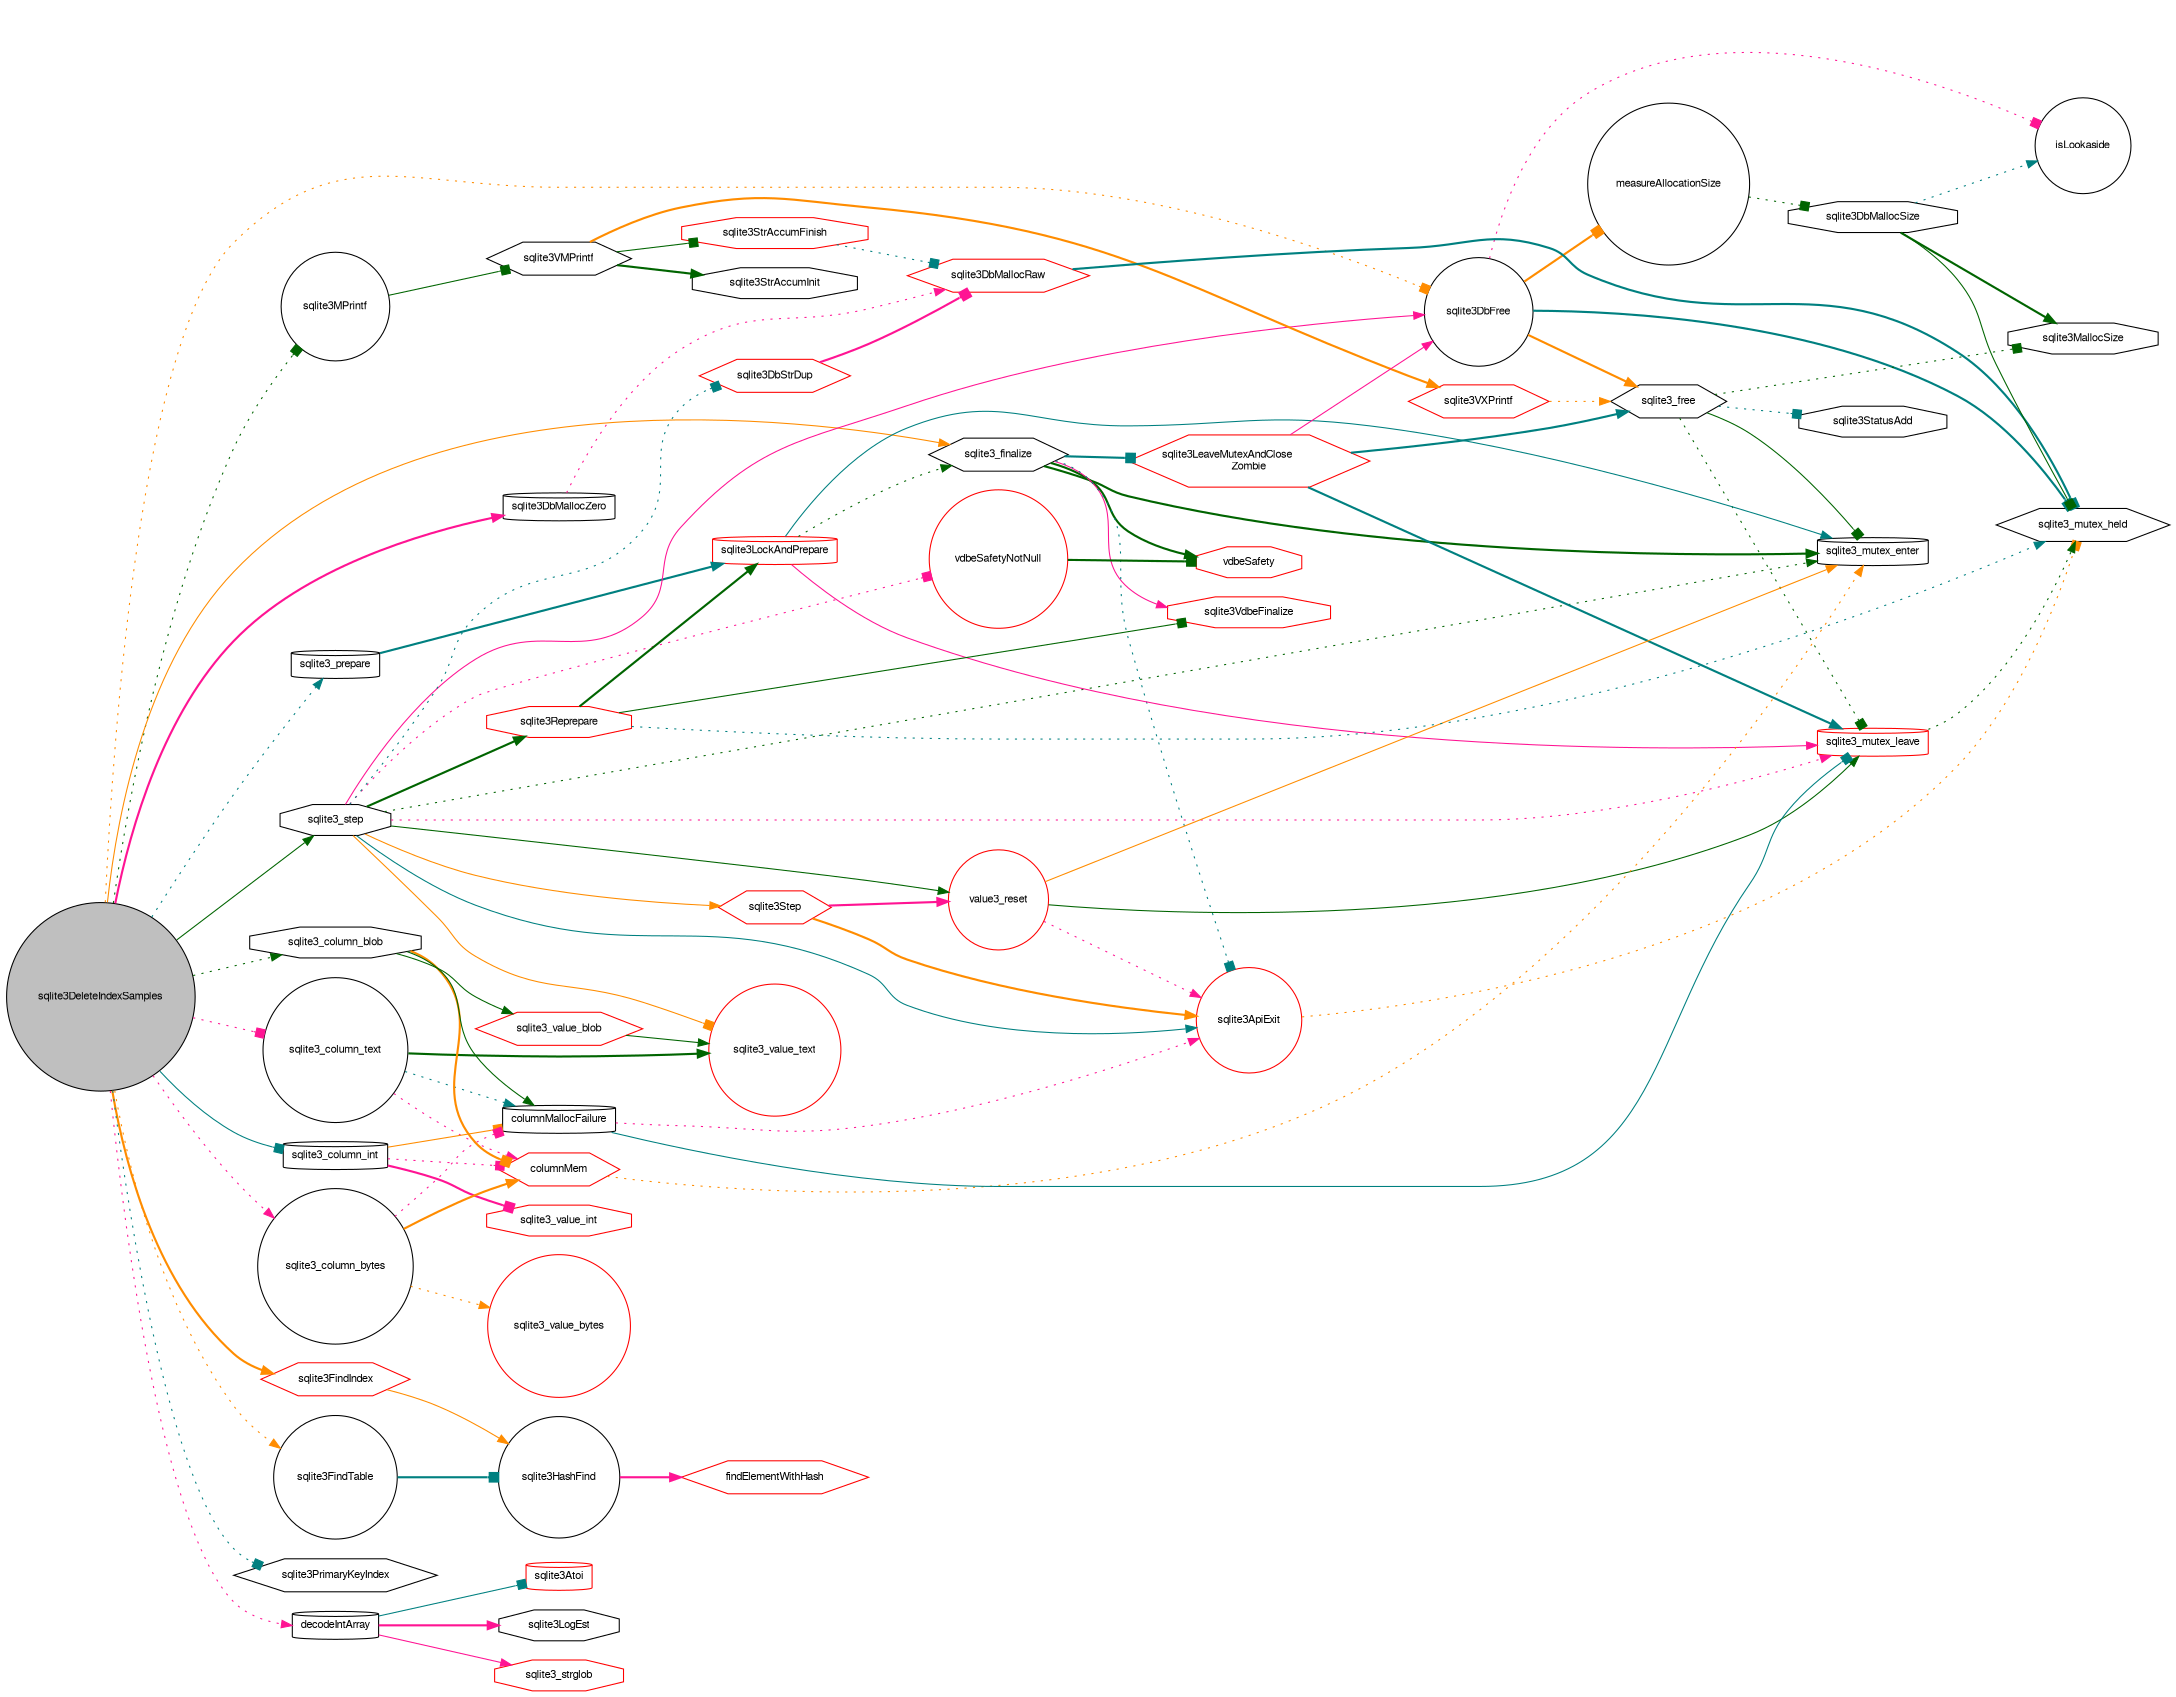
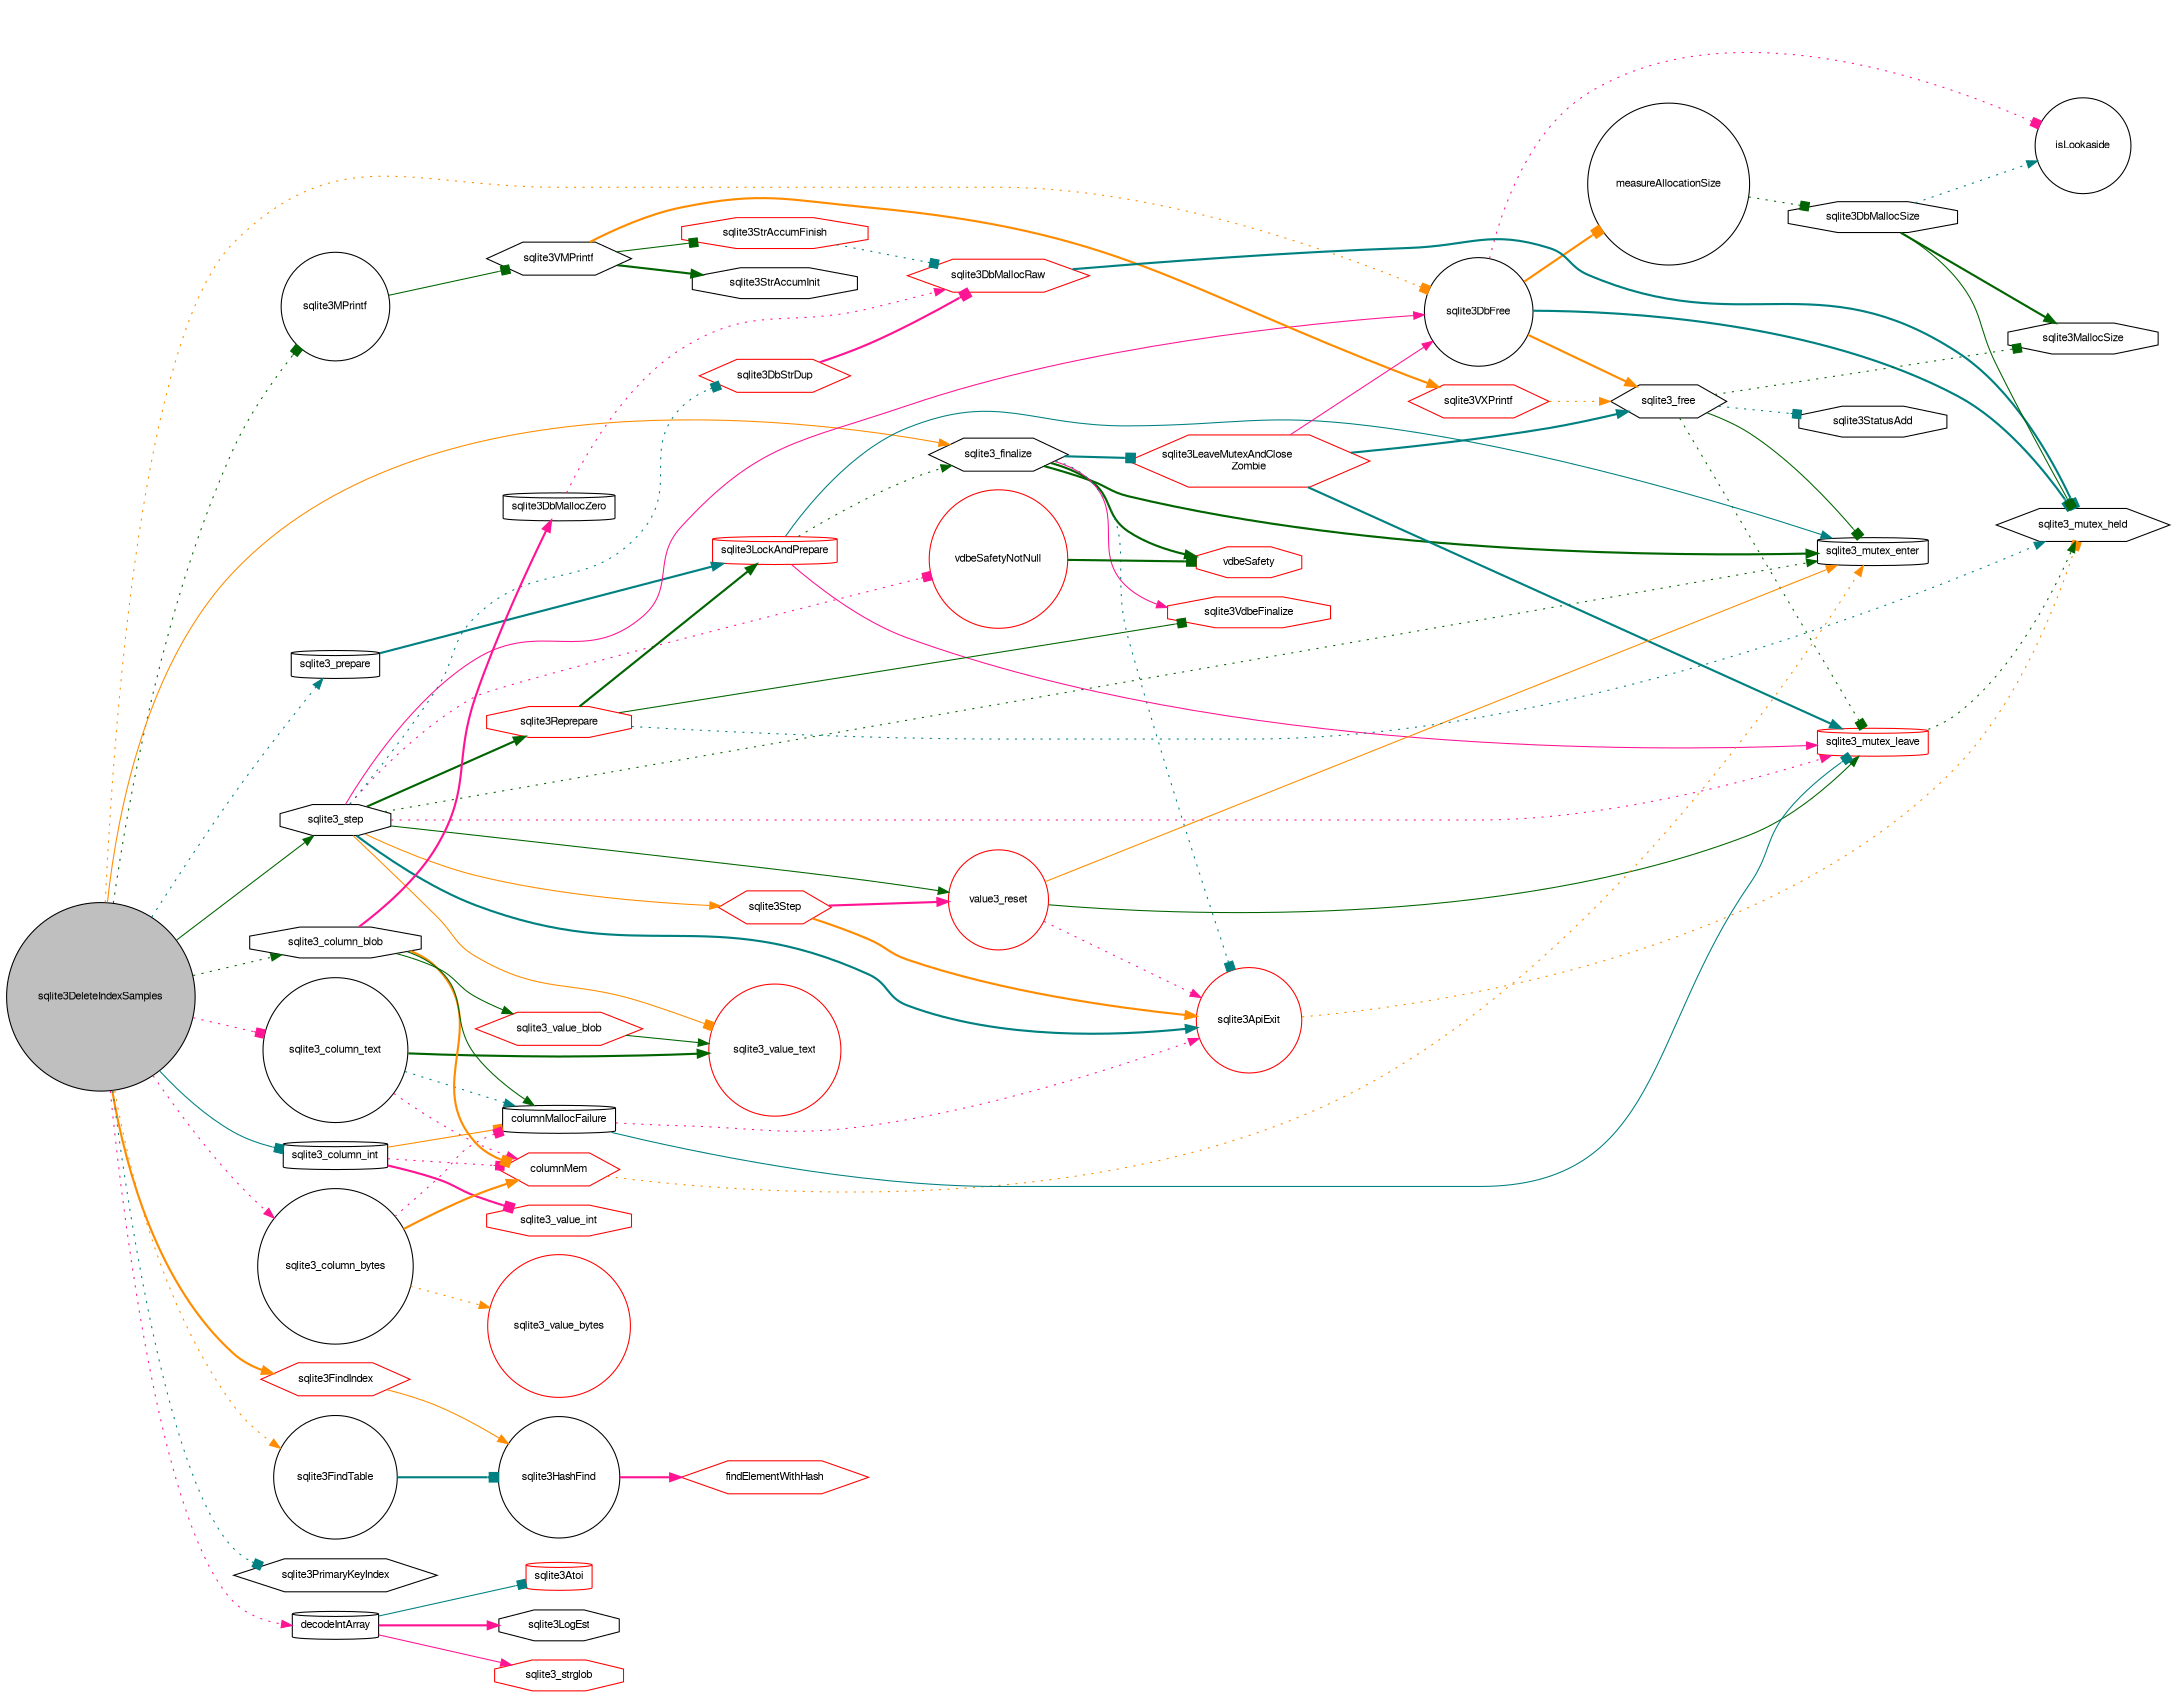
edge "sqlite3DeleteIndexSamples" -> "sqlite3DbMallocZero": now "sqlite3_column_blob" -> "sqlite3DbMallocZero"
edge "sqlite3_step" -> "sqlite3ApiExit": style solid -> bold
